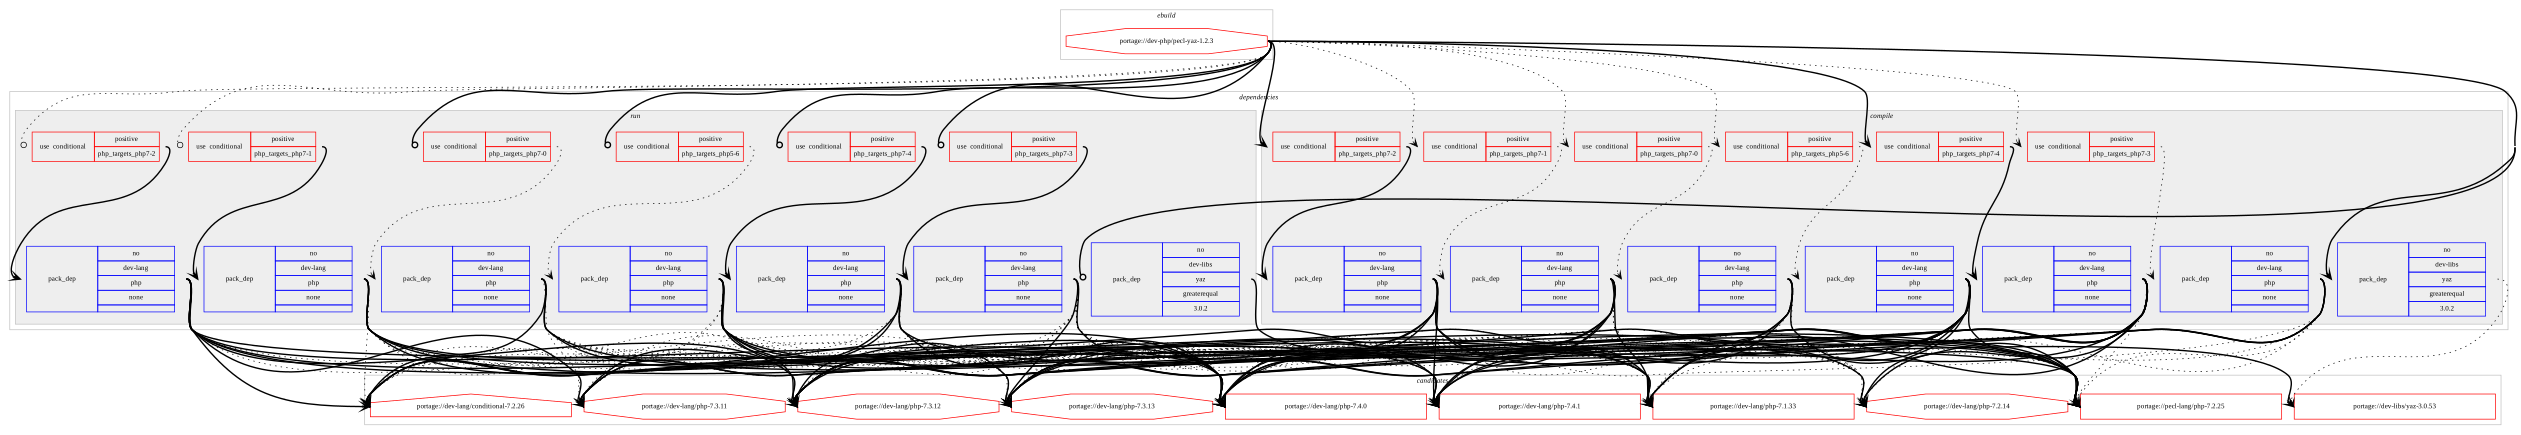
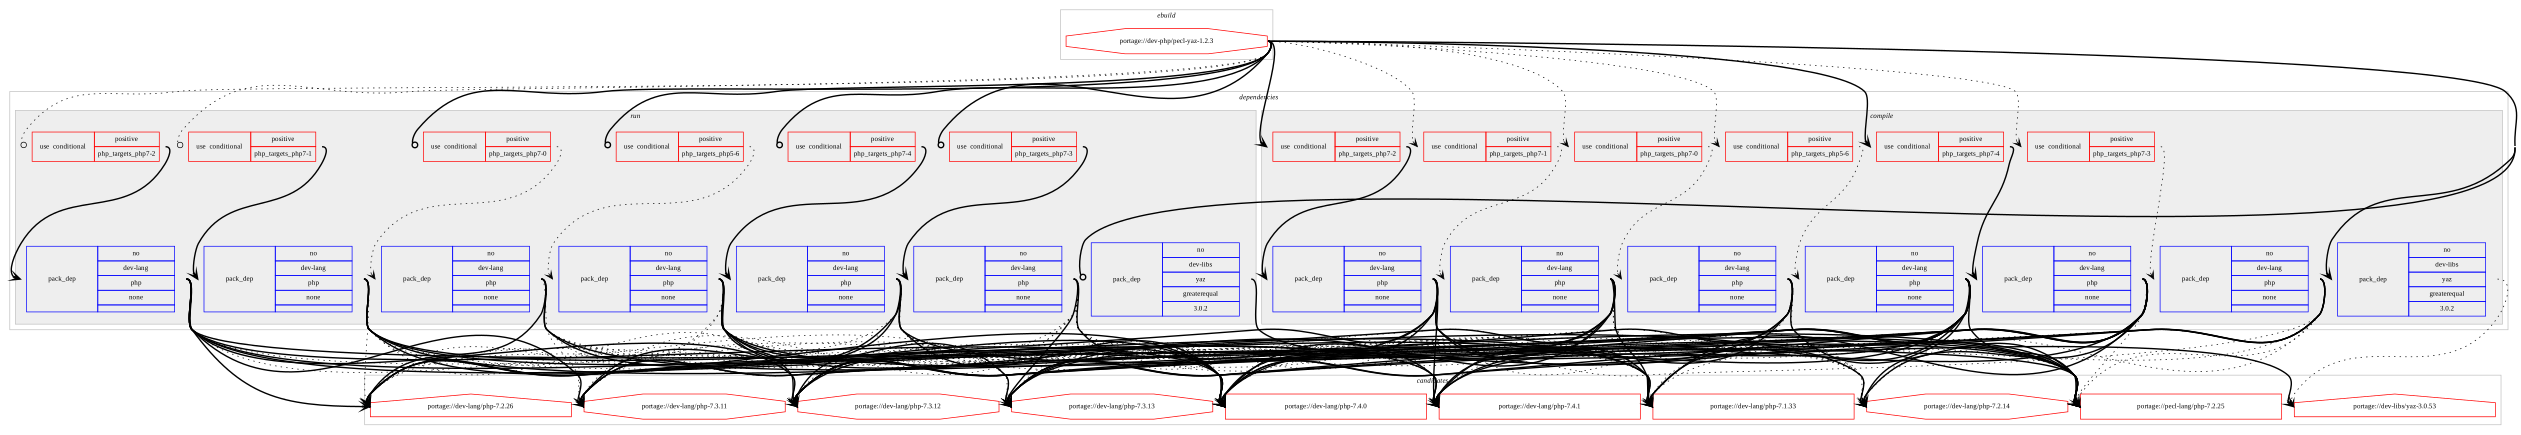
node "portage://dev-lang/conditional-7.2.26": label "portage://dev-lang/conditional-7.2.26" -> "portage://dev-lang/php-7.2.26"
node "portage://dev-libs/yaz-3.0.53": shape box -> house
